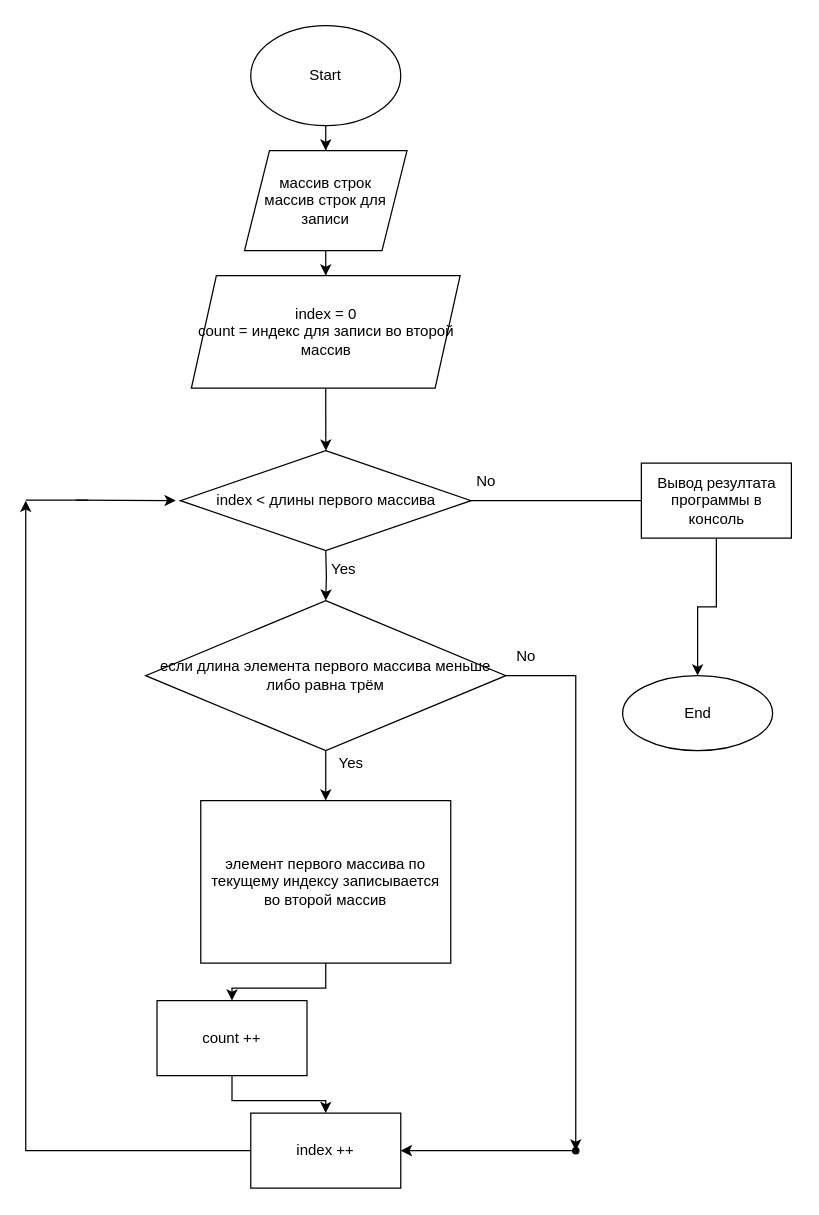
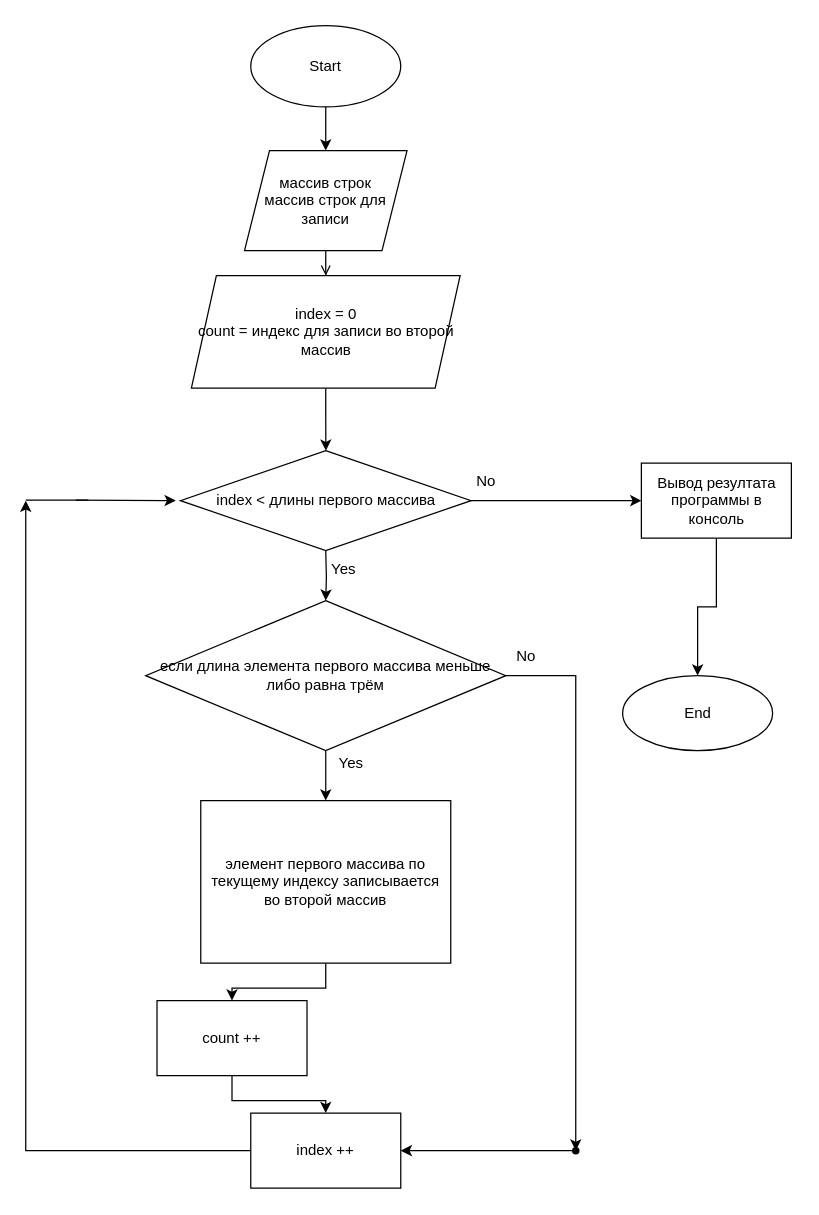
node "Start": size 150x100 -> 150x81
edge "массив строк массив строк для записи" -> "index = 0 count = индекс для записи во второй массив": arrowhead classic -> open
edge "index < длины первого массива" -- "Вывод резултата программы в консоль": arrowhead none -> classic
